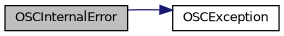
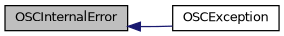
edge "OSCInternalError" -> "OSCException": reversed
